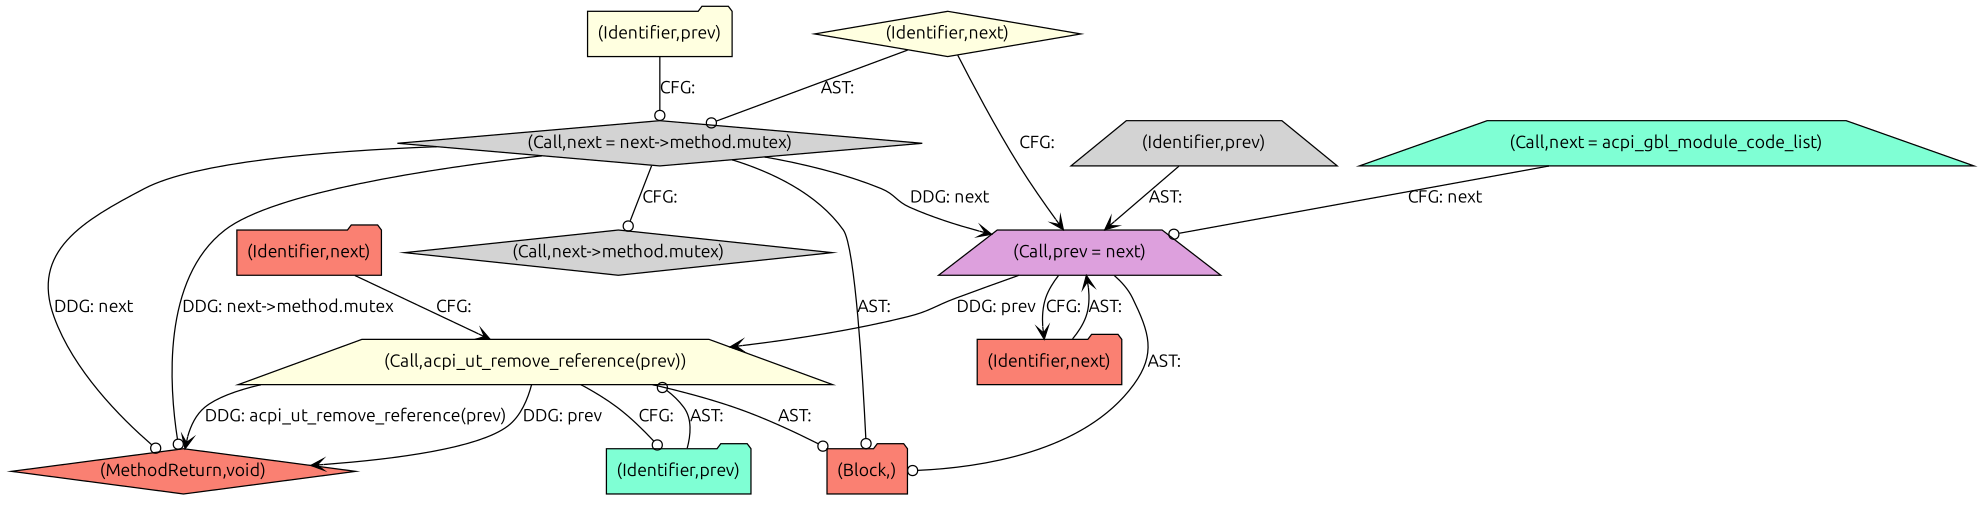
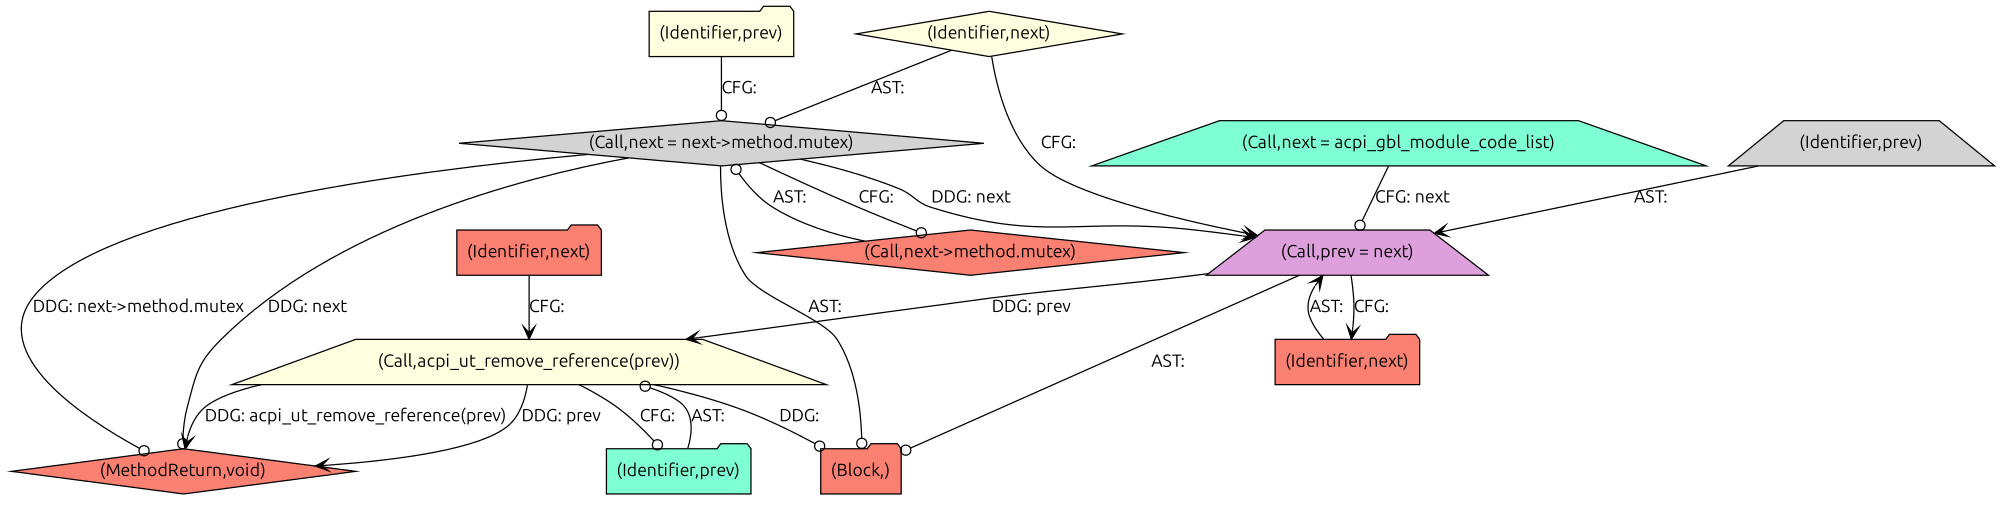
edge "(Call,next->method.mutex)" -> "(Call,next = next->method.mutex)": added, label "AST:"
node "(Call,next->method.mutex)": fillcolor lightgrey -> salmon
edge "(Call,acpi_ut_remove_reference(prev))" -> "(Block,)": label "AST: " -> "DDG: "
